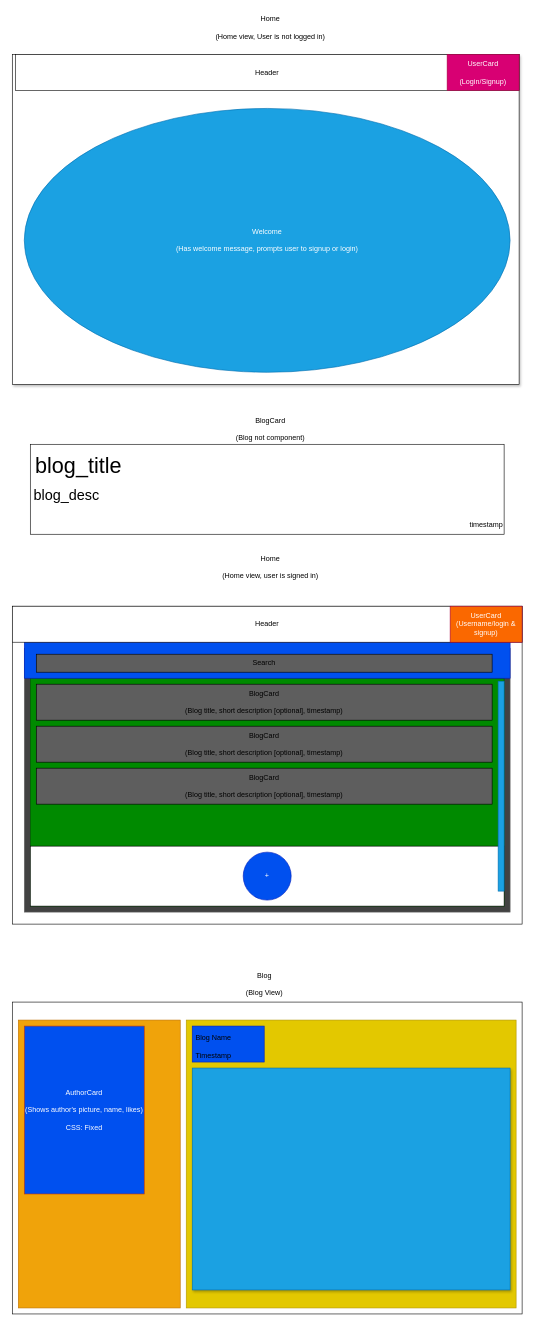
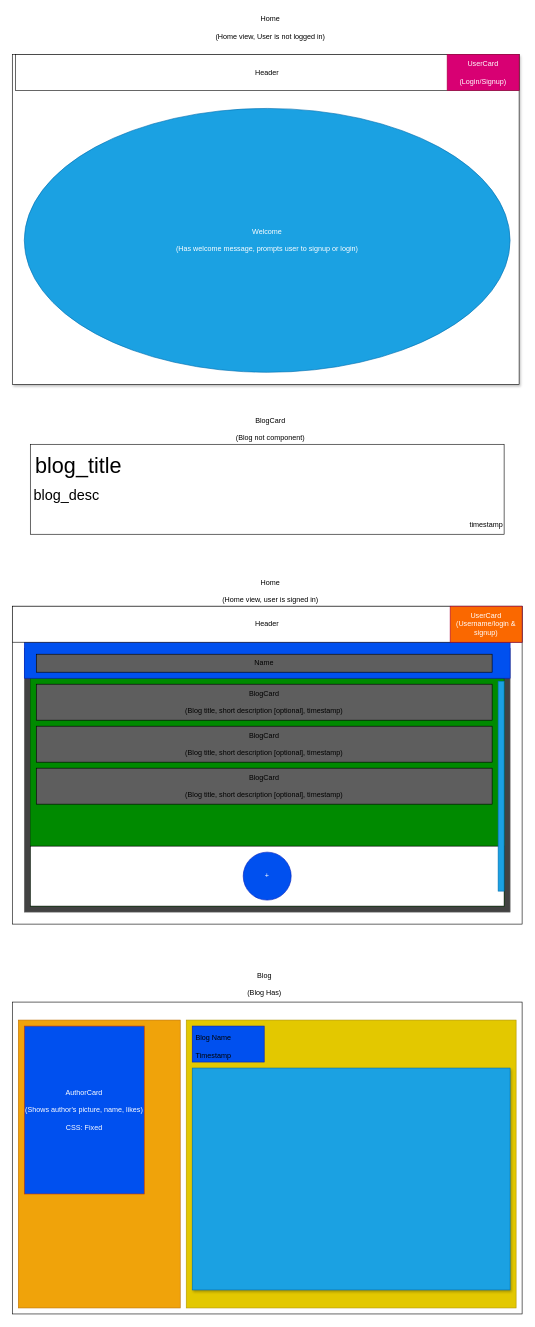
node "Home (Home view, user is signed in)": moved (270, 567) -> (270, 591)
node "Search": label "Search" -> "Name"
node "Blog (Blog View)": label "Blog (Blog View)" -> "Blog (Blog Has)"
